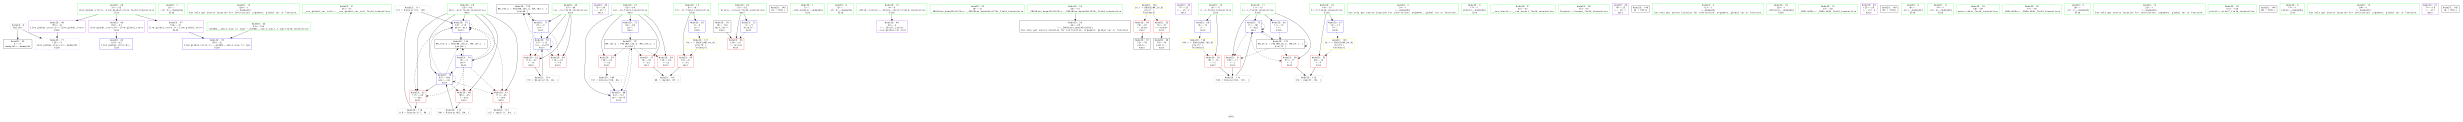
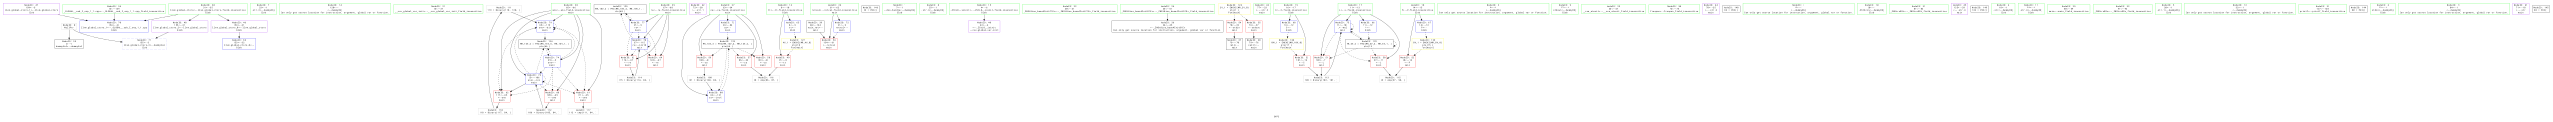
node "NodeID: 43": color purple -> green
edge "NodeID: 20" -> "NodeID: 47": now "NodeID: 20" -> "NodeID: 70"
